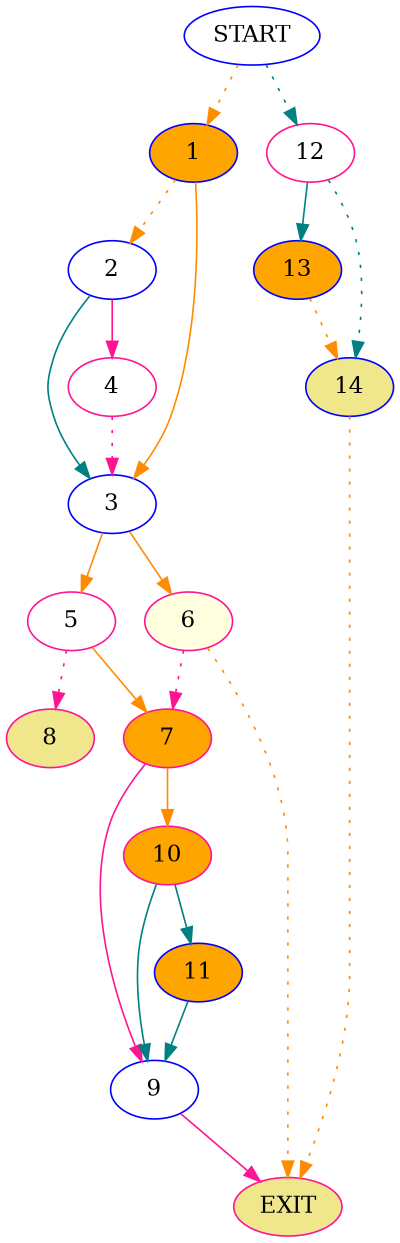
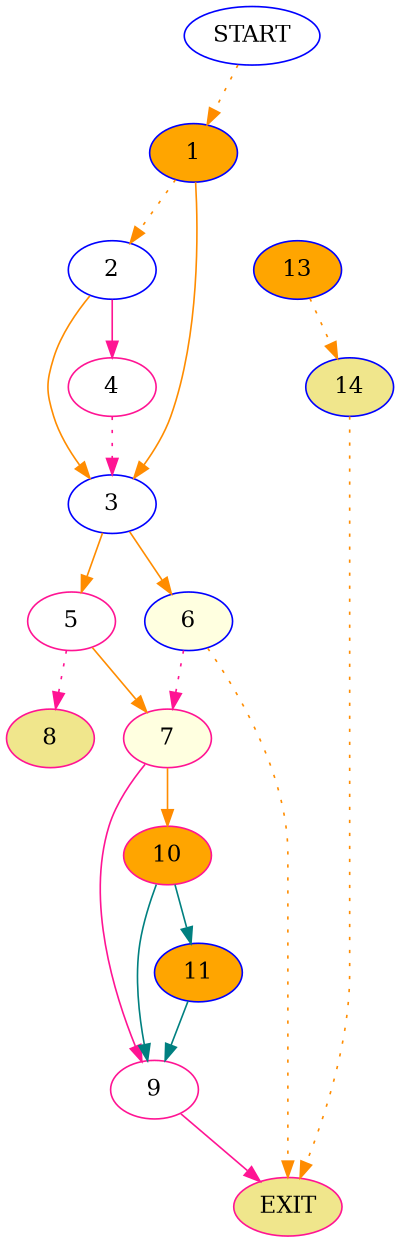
node "12": removed
edge "2" -> "3": color teal -> darkorange
node "6": color deeppink -> blue
node "7": fillcolor orange -> lightyellow
node "9": color blue -> deeppink
